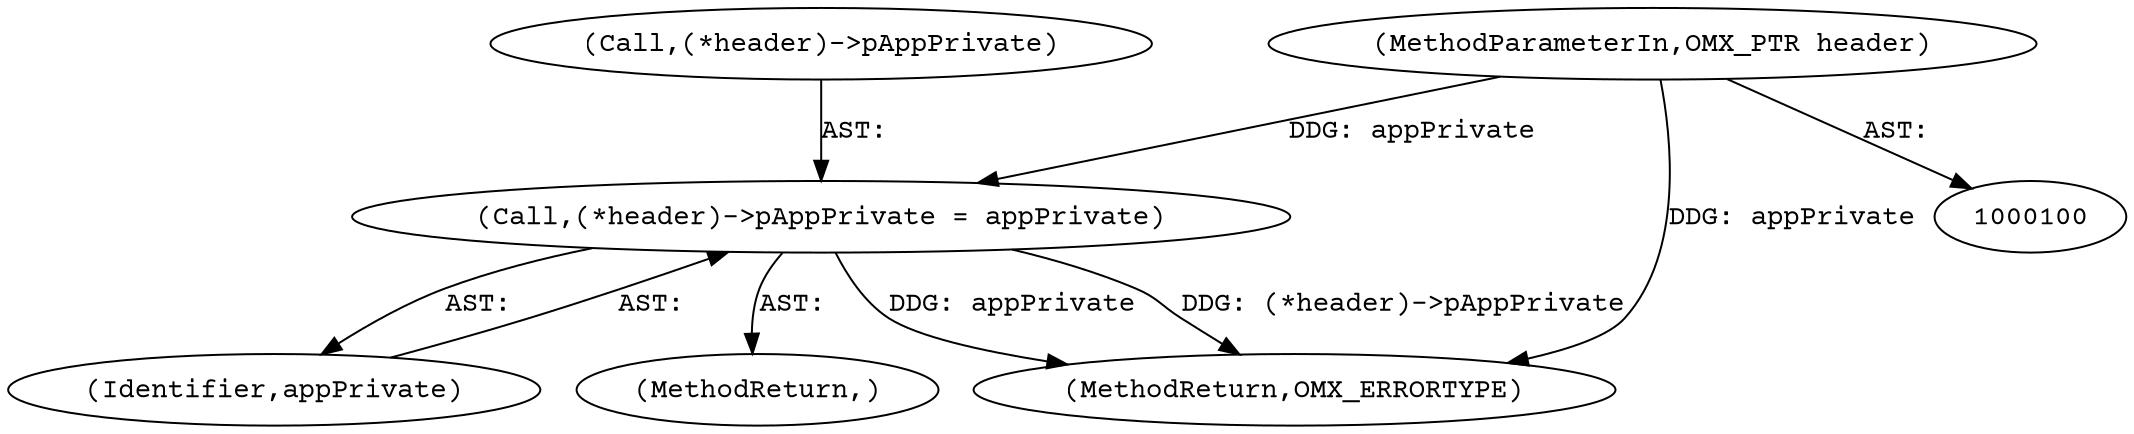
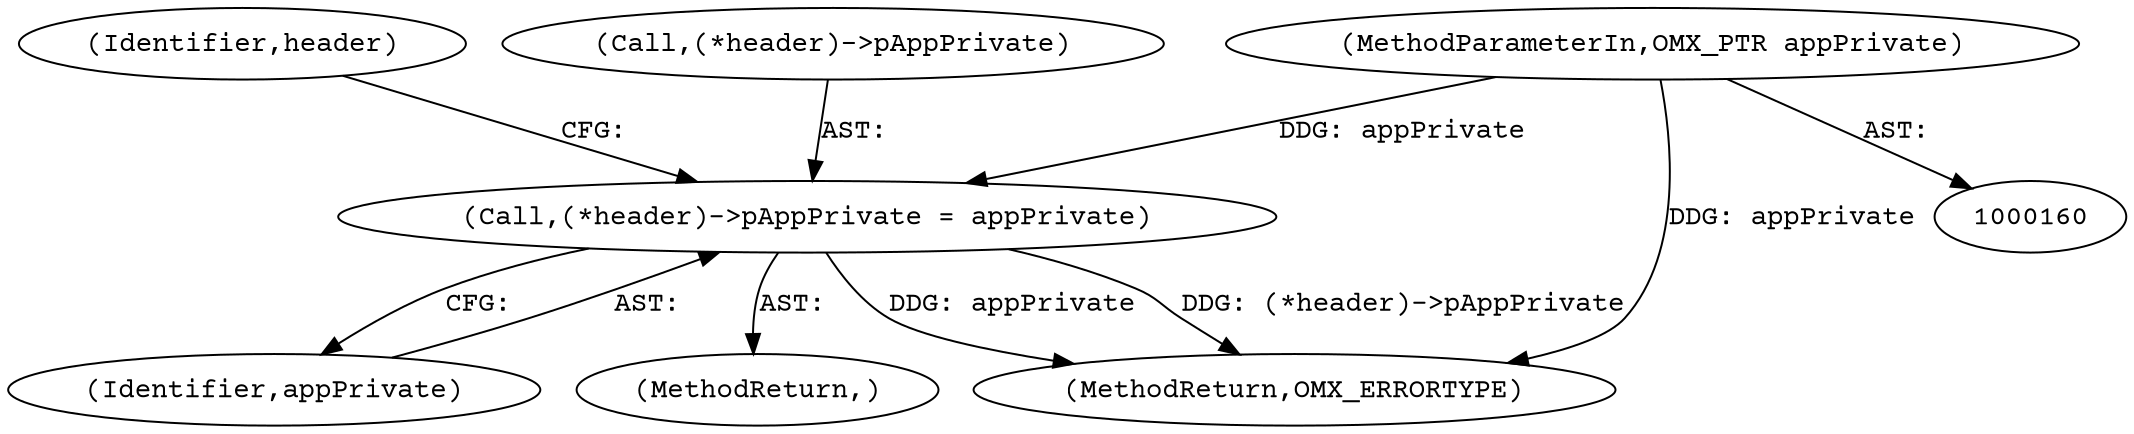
node "(Identifier,header)": added
node "(MethodParameterIn,OMX_PTR header)": label "(MethodParameterIn,OMX_PTR header)" -> "(MethodParameterIn,OMX_PTR appPrivate)"
node "1000100": label "1000100" -> "1000160"
edge "(Call,(*header)->pAppPrivate = appPrivate)" -> "(Identifier,appPrivate)": label "AST: " -> "CFG: "
